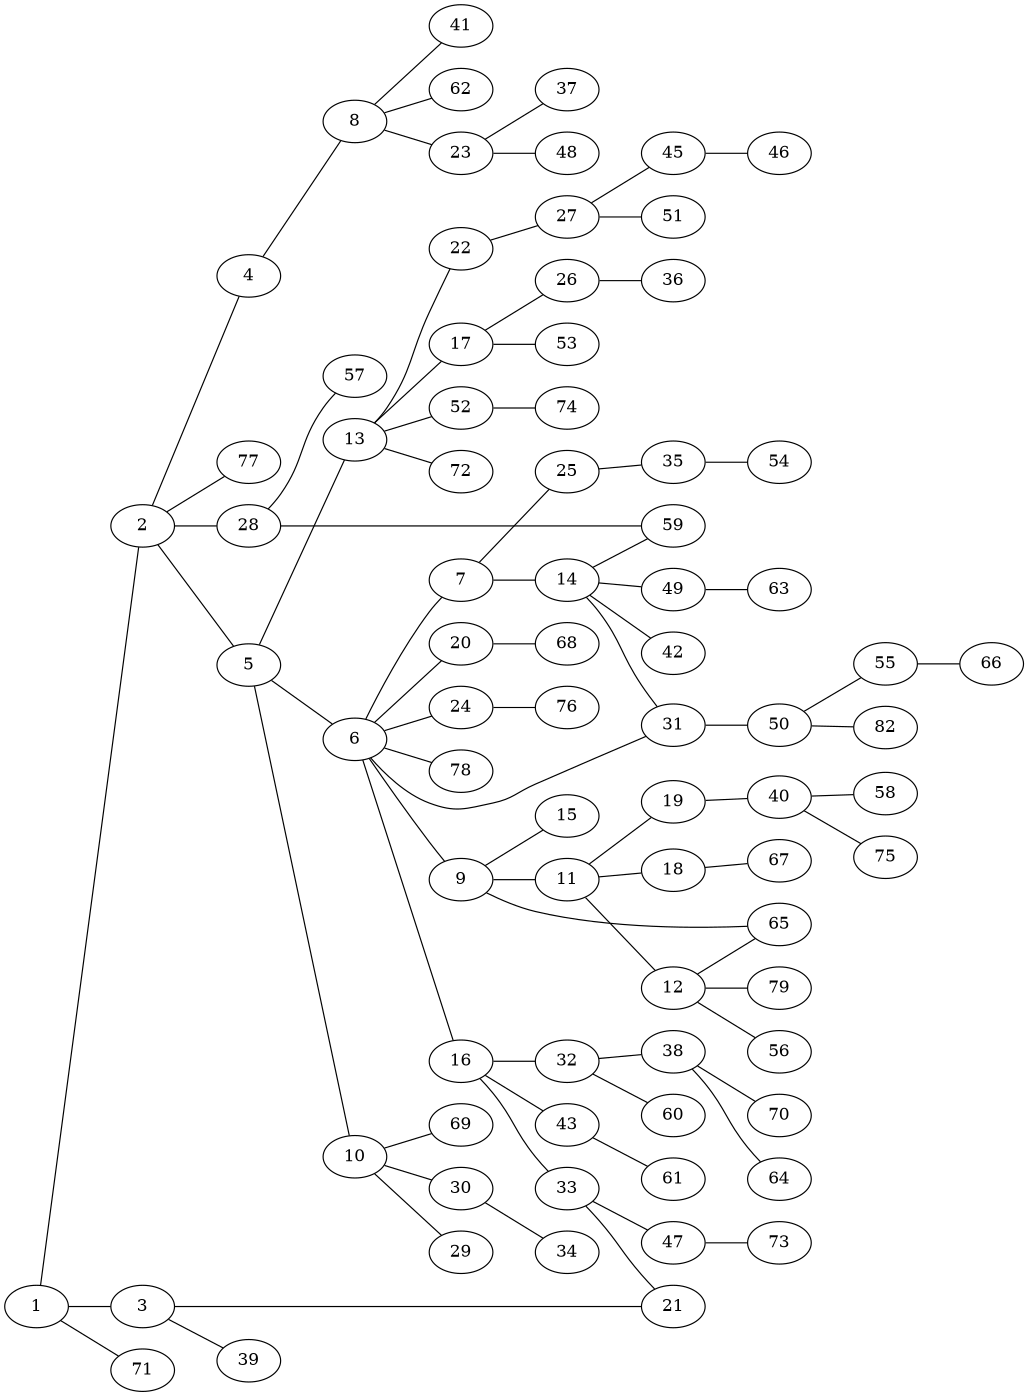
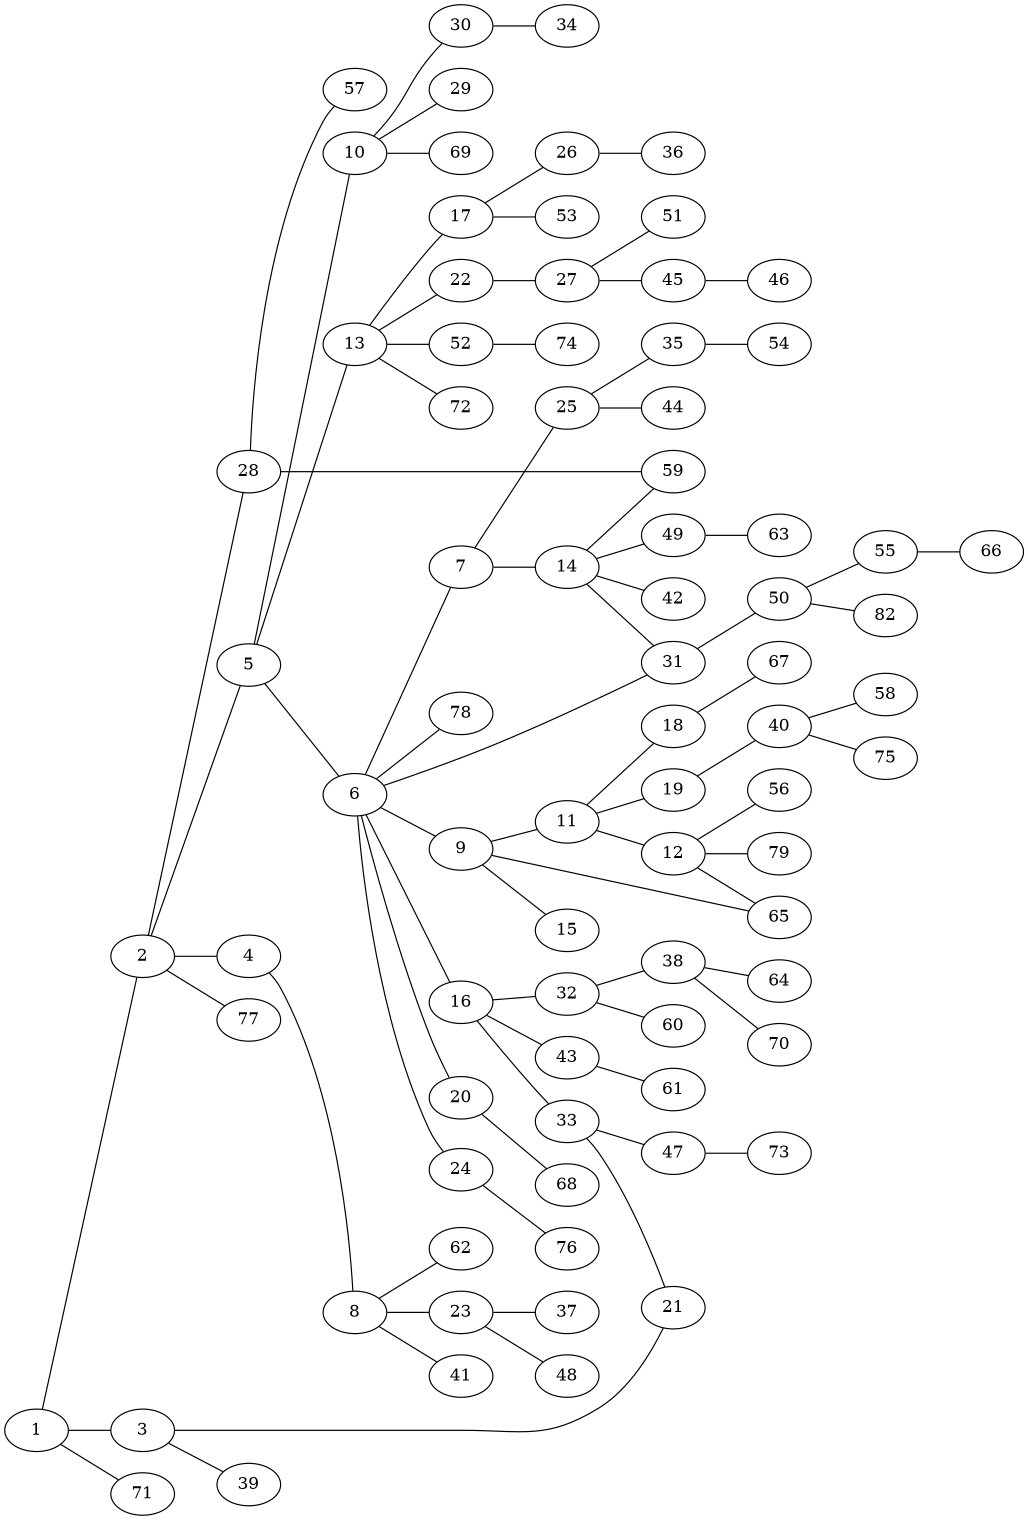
node "44": added
